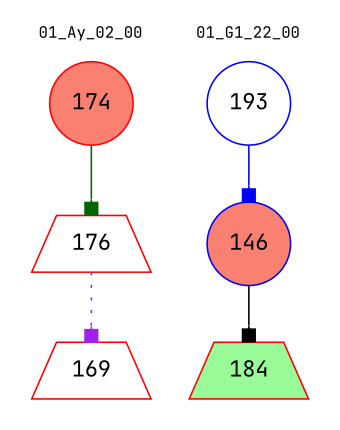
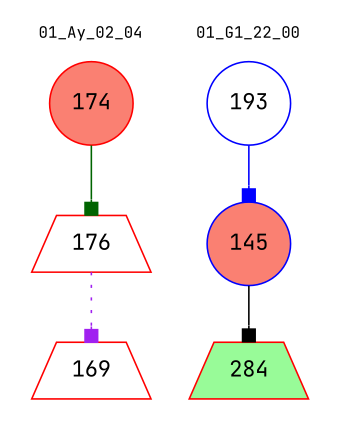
cluster "01_Ay_02_00": label "01_Ay_02_00" -> "01_Ay_02_04"
node "146": label "146" -> "145"
node "184": label "184" -> "284"
